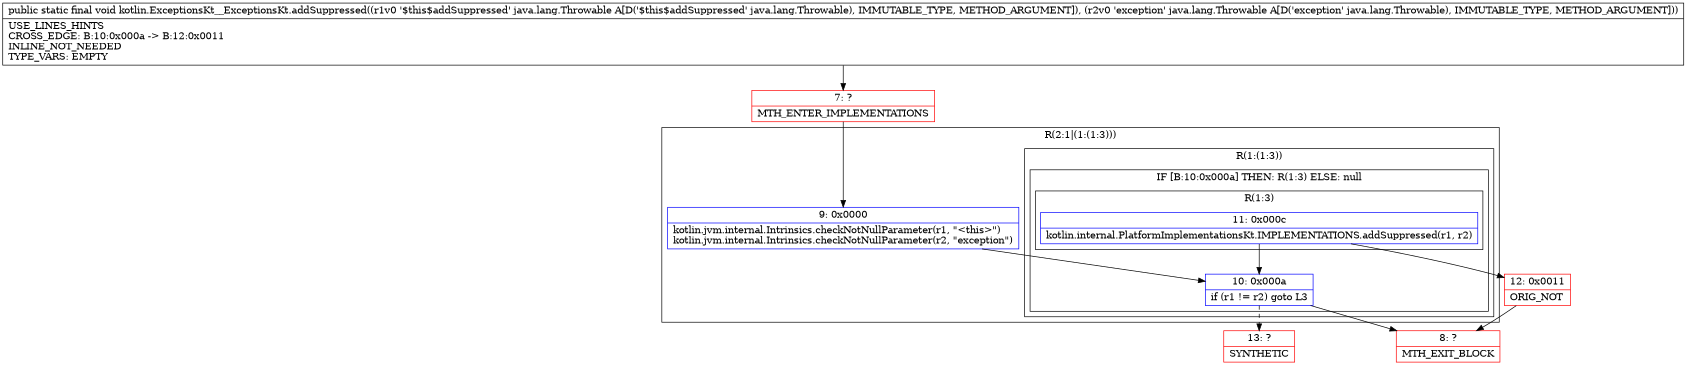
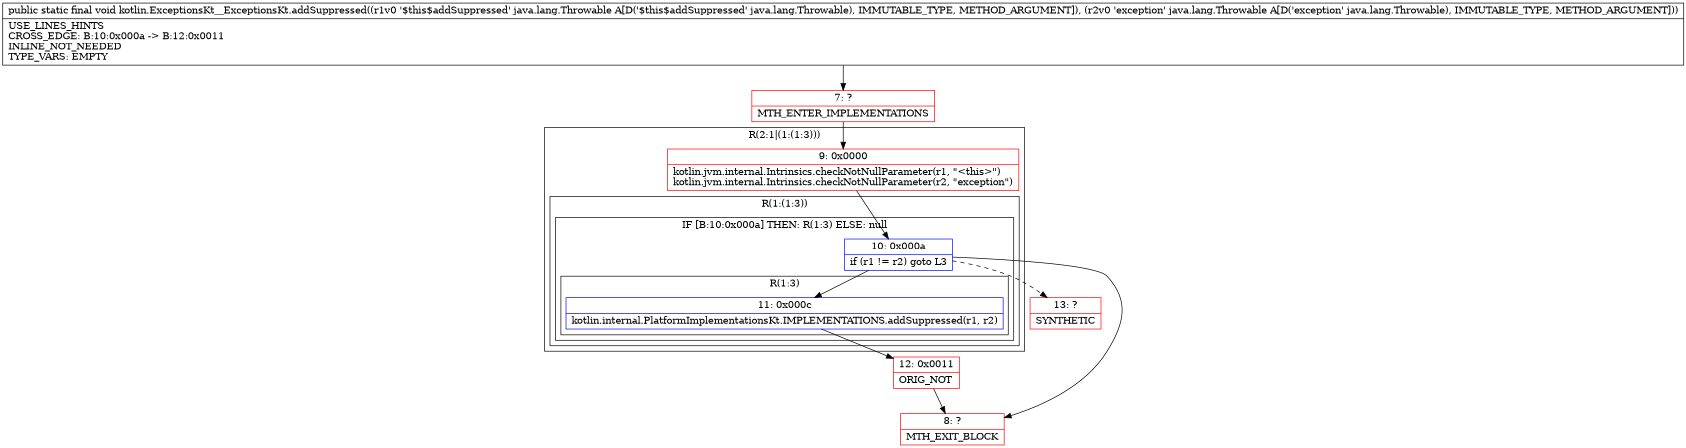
node "9: 0x0000": color blue -> red
edge "11: 0x000c" -> "10: 0x000a": reversed
